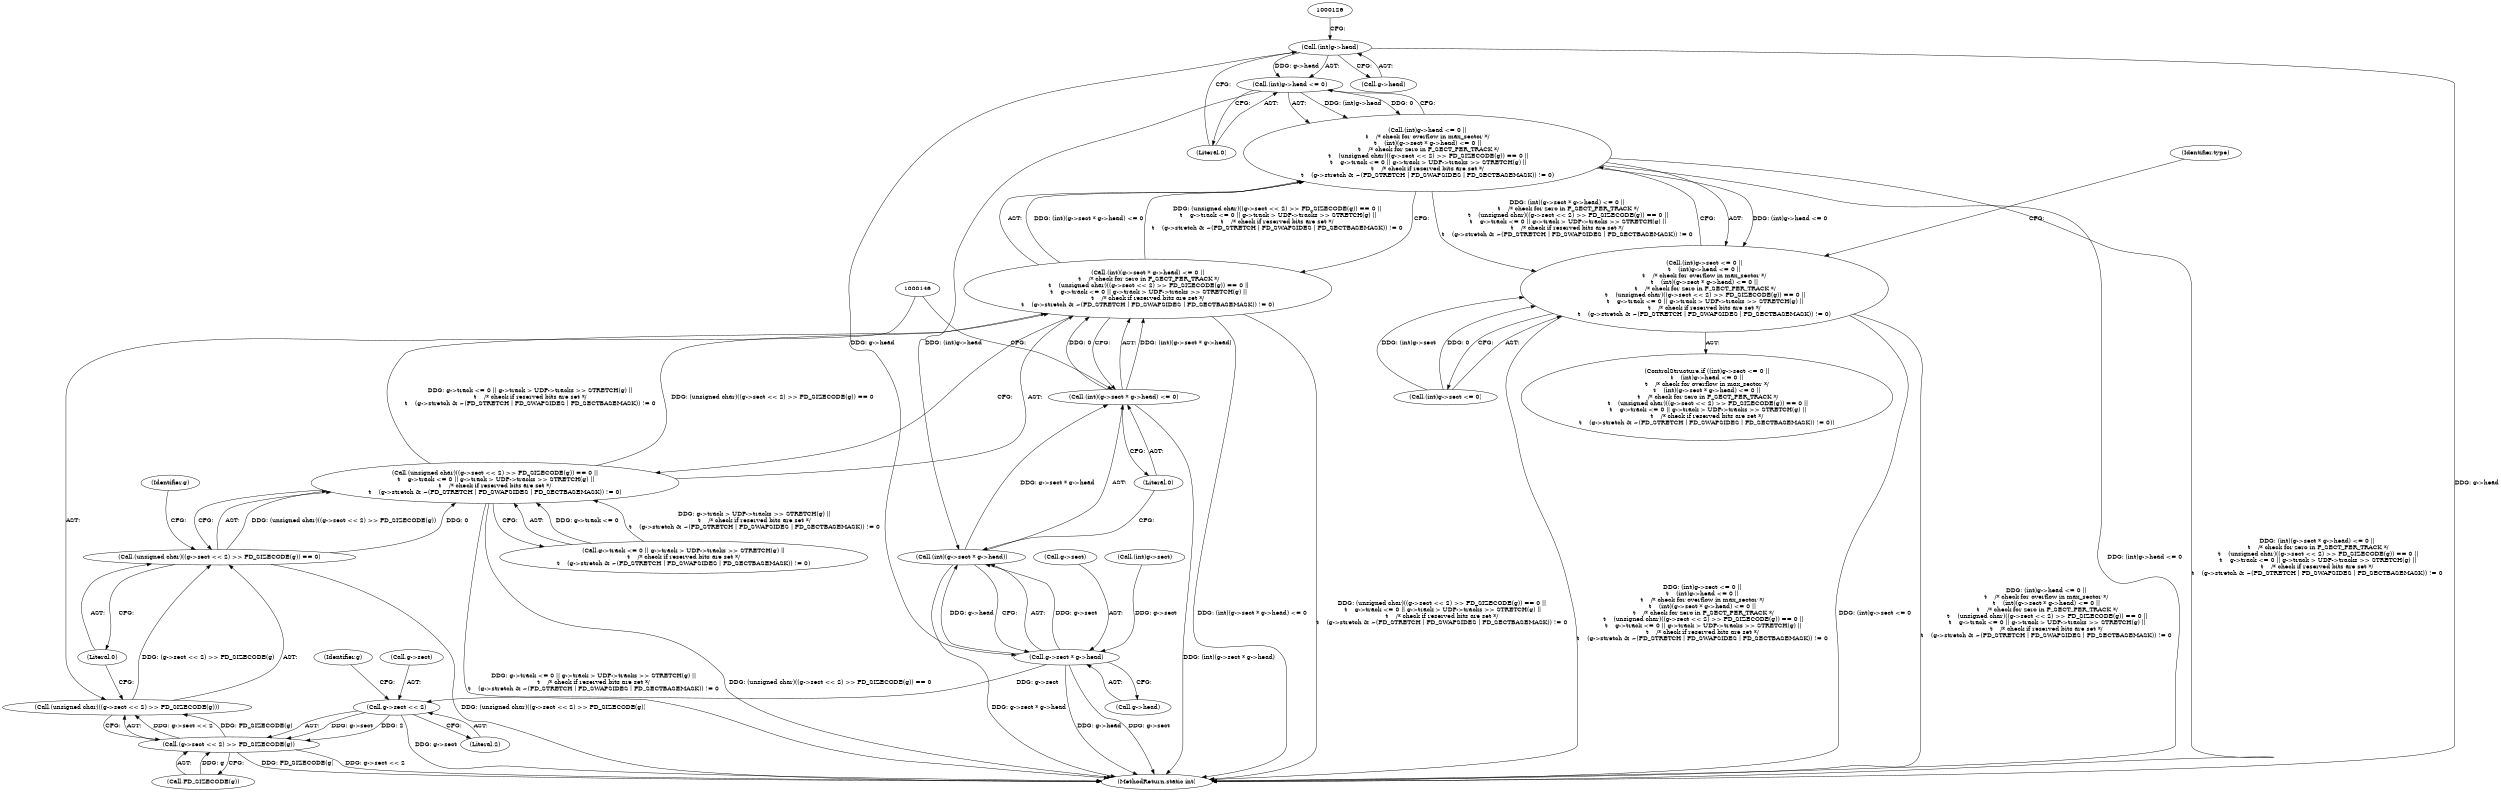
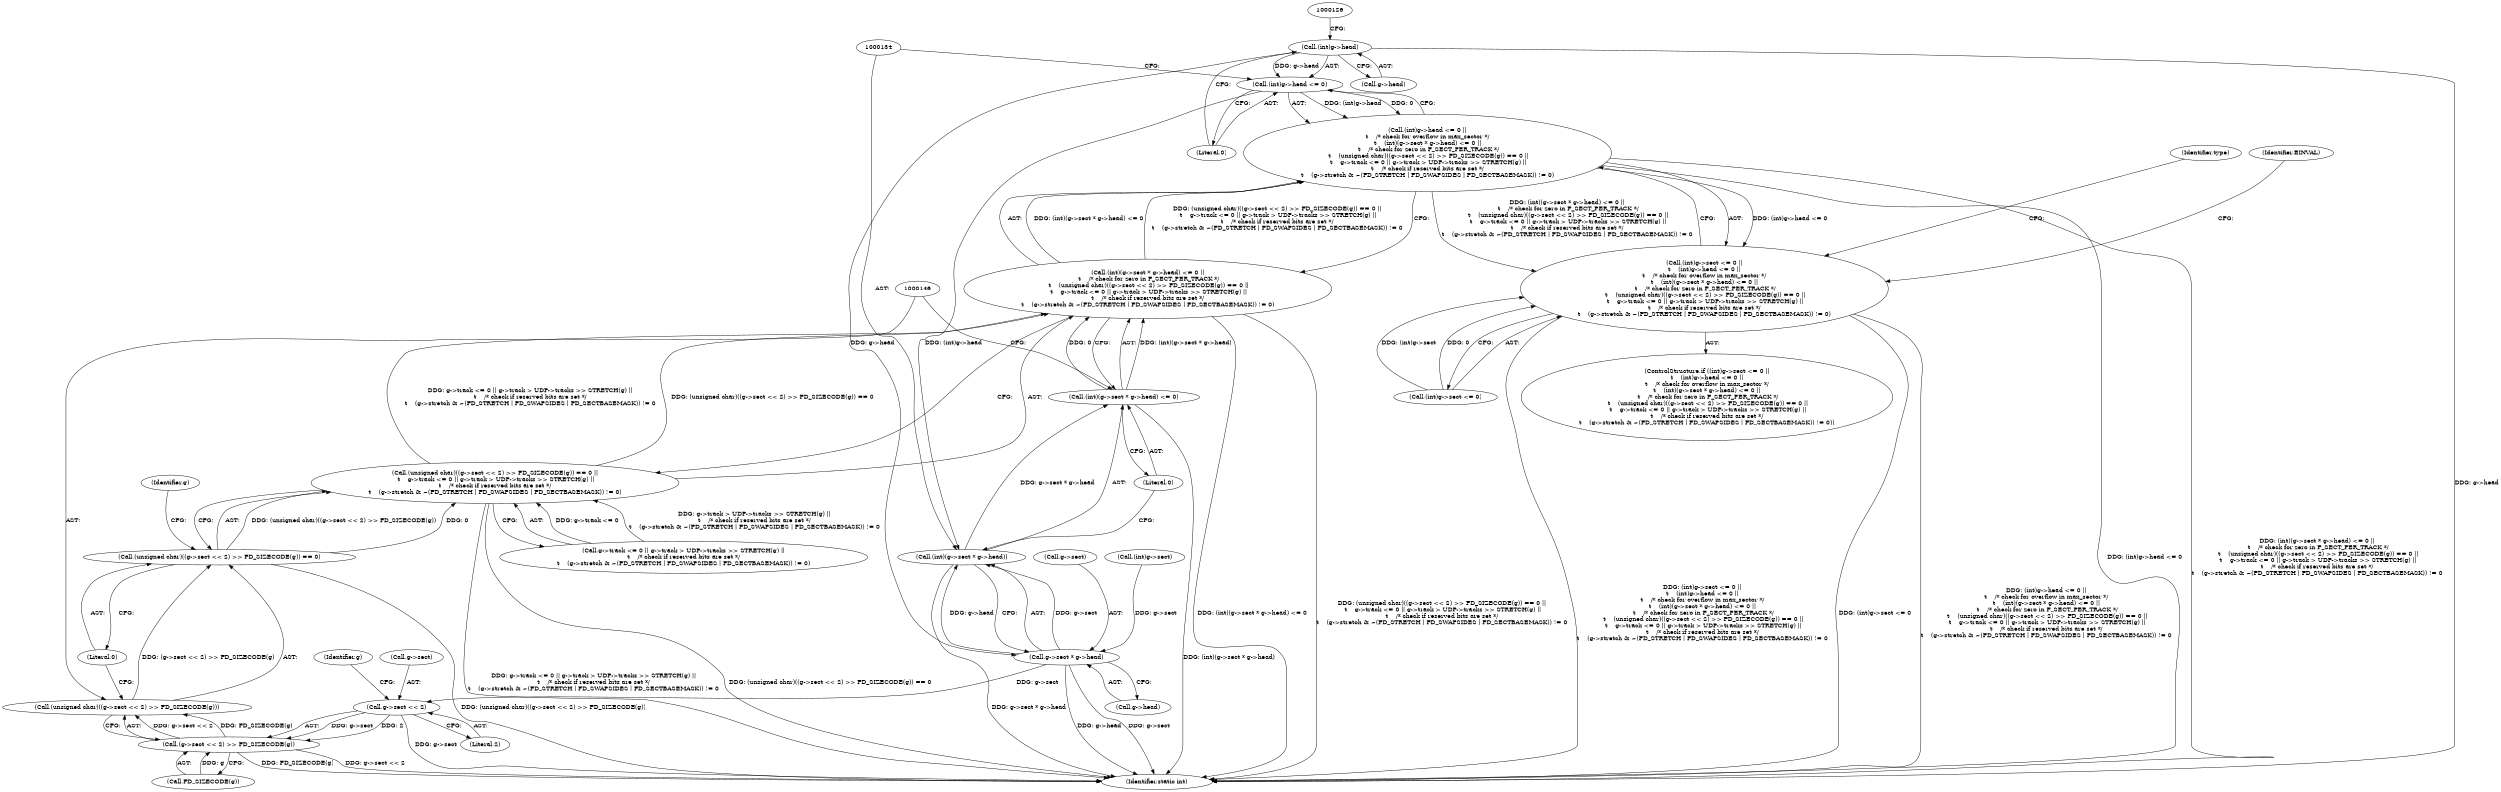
node "1000134": added
node "(Identifier,EINVAL)": added
node "(MethodReturn,static int)": label "(MethodReturn,static int)" -> "(Identifier,static int)"
